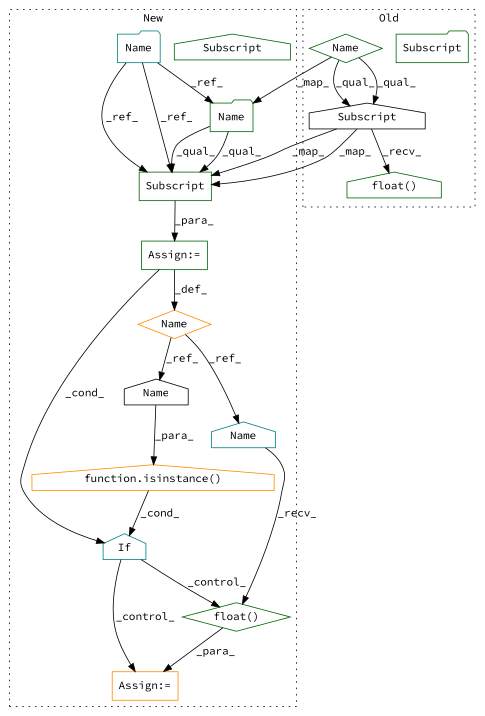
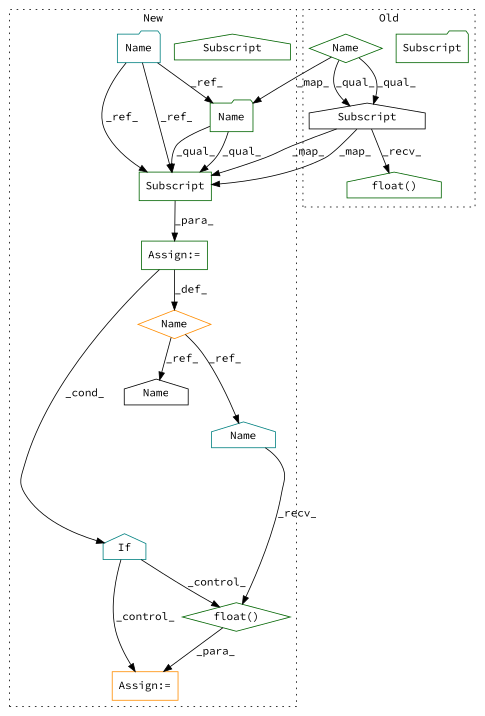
node "function.isinstance()": removed
